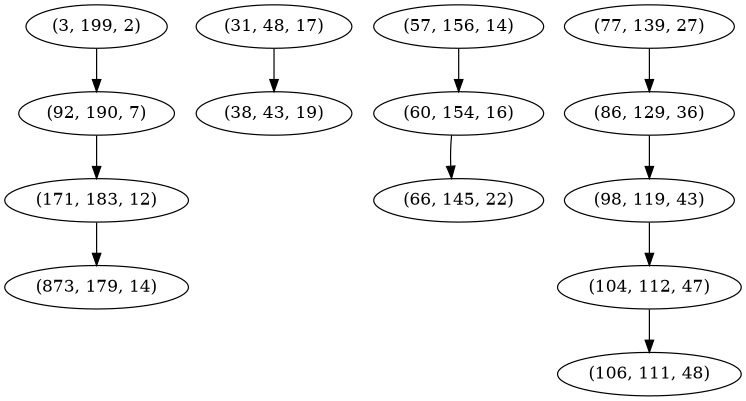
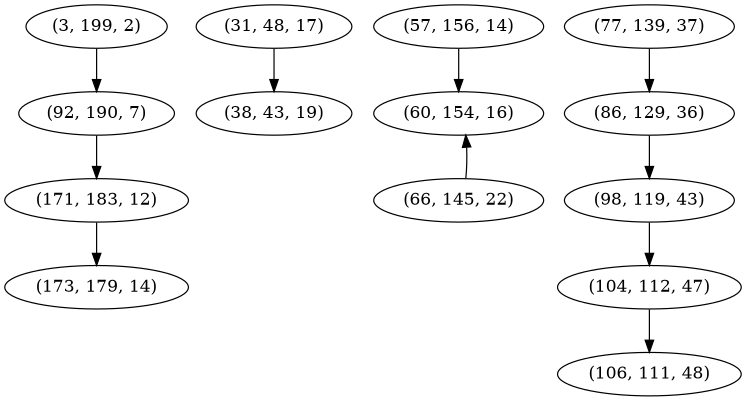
node "(77, 139, 27)": label "(77, 139, 27)" -> "(77, 139, 37)"
edge "(60, 154, 16)" -> "(66, 145, 22)": reversed
node "(873, 179, 14)": label "(873, 179, 14)" -> "(173, 179, 14)"
